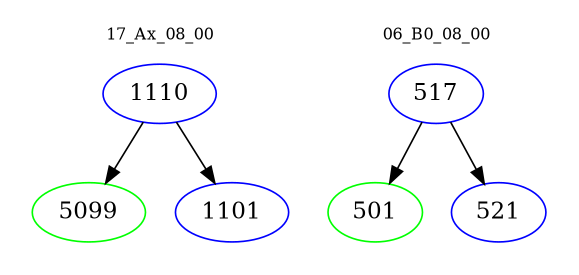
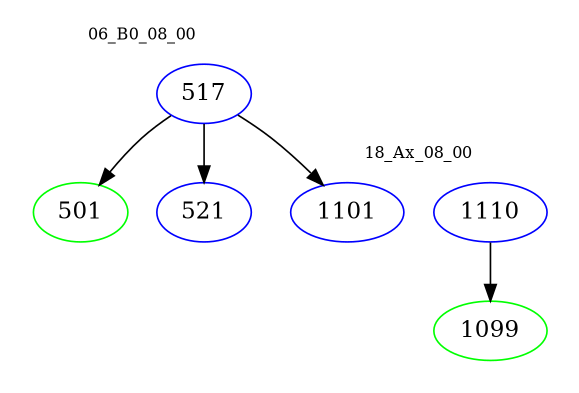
cluster "17_Ax_08_00": label "17_Ax_08_00" -> "18_Ax_08_00"
edge "1110" -> "1101": now "517" -> "1101"
node "5099": label "5099" -> "1099"
